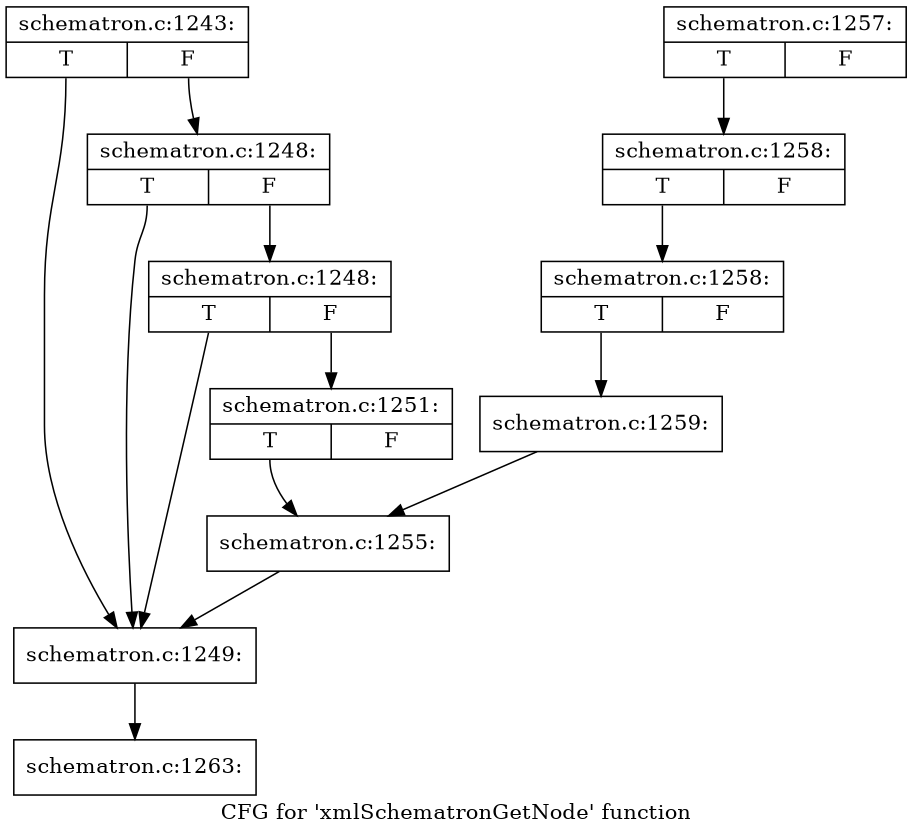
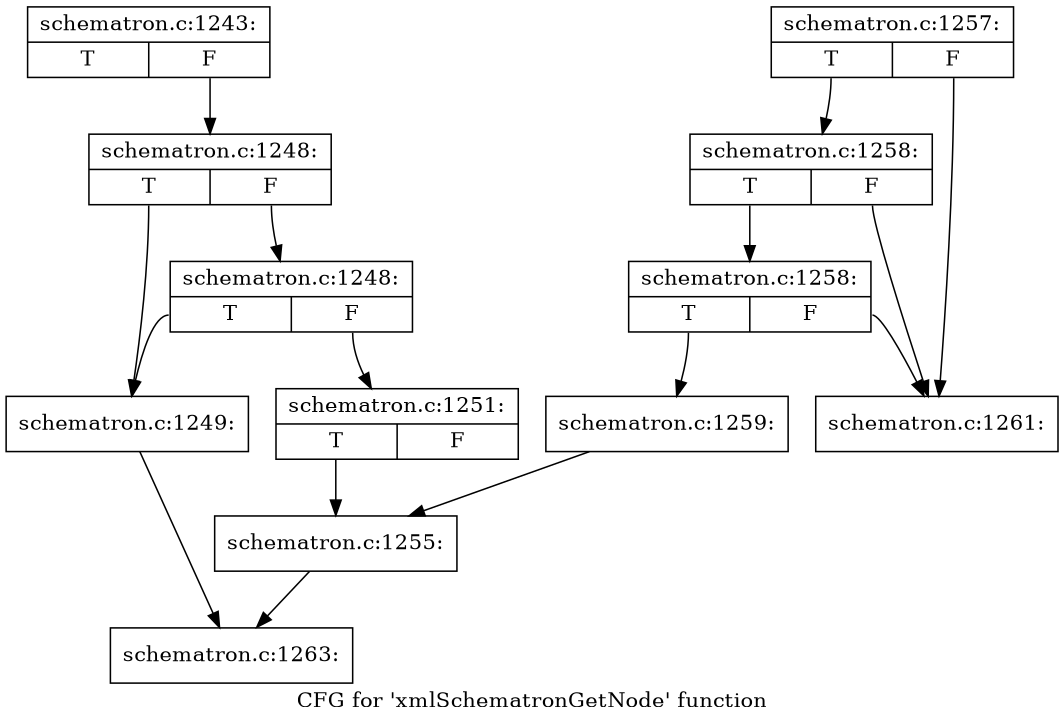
edge "schematron.c:1243:" -> "schematron.c:1249:": removed
node "schematron.c:1261:": added
edge "schematron.c:1255:" -> "schematron.c:1249:": now "schematron.c:1255:" -> "schematron.c:1263:"
